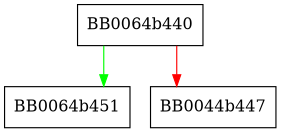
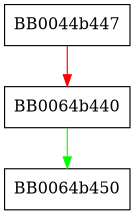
edge "BB0064b440" -> "BB0044b447": reversed
node "BB0064b451": label "BB0064b451" -> "BB0064b450"
